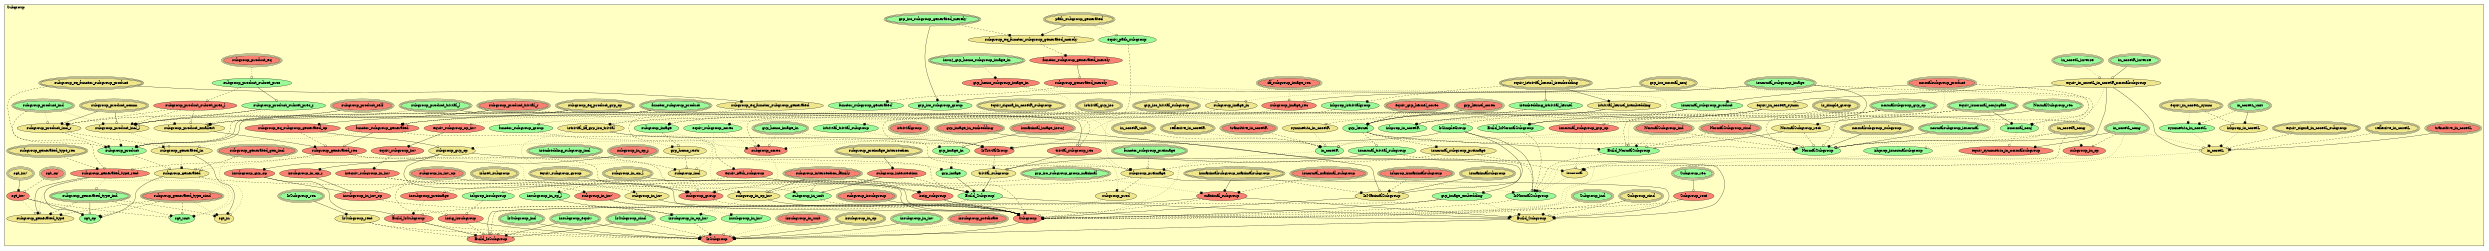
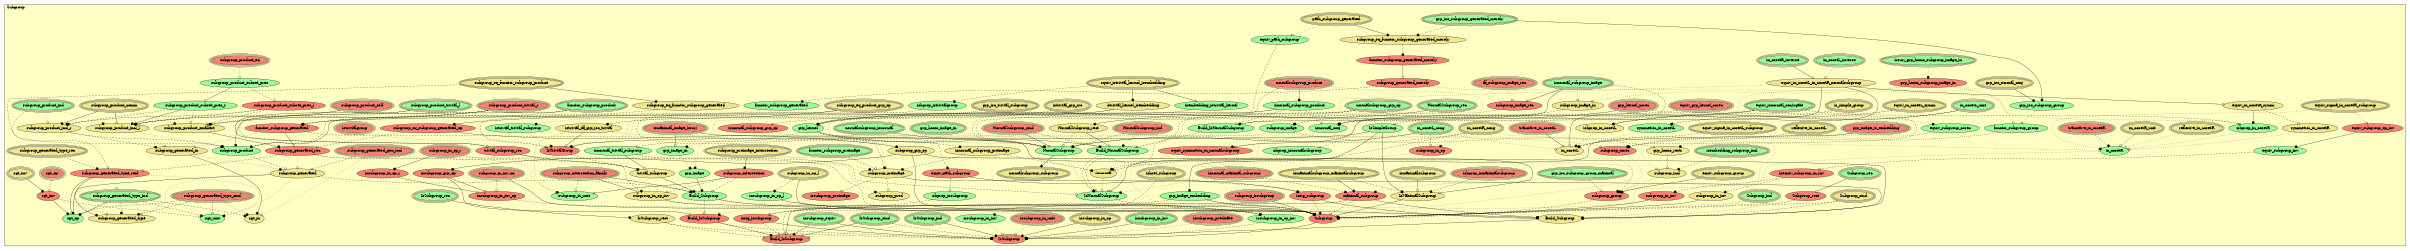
edge "normalsubgroup_subgroup" -> "NormalSubgroup": reversed
node "equiv_subgroup_inv": fillcolor salmon -> palegreen
edge "equiv_subgroup_inv" -> "isequiv_subgroup_in_inv": arrowhead box -> odot
edge "subgroup_in_unit" -> "Subgroup": removed
